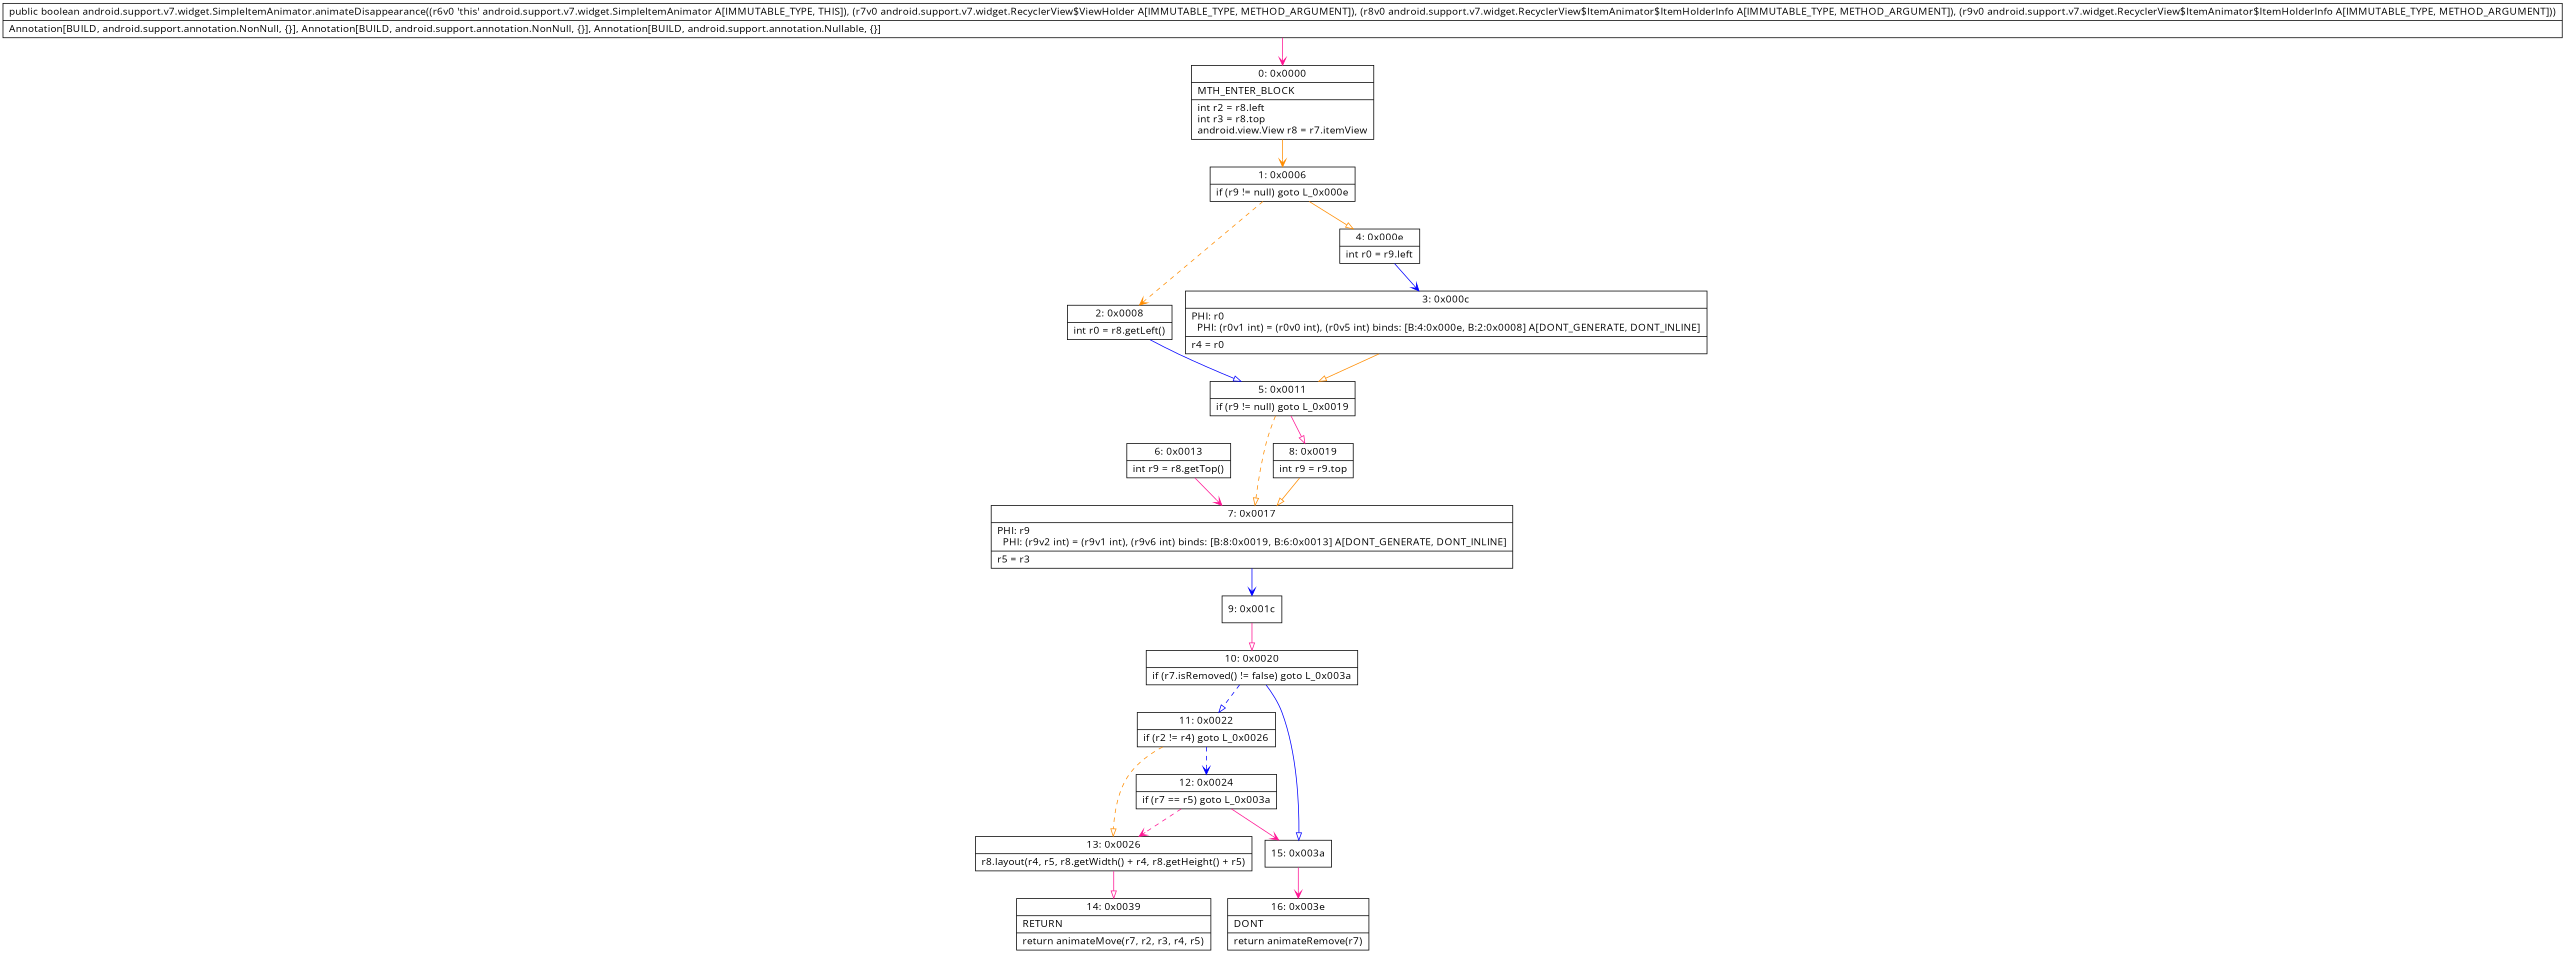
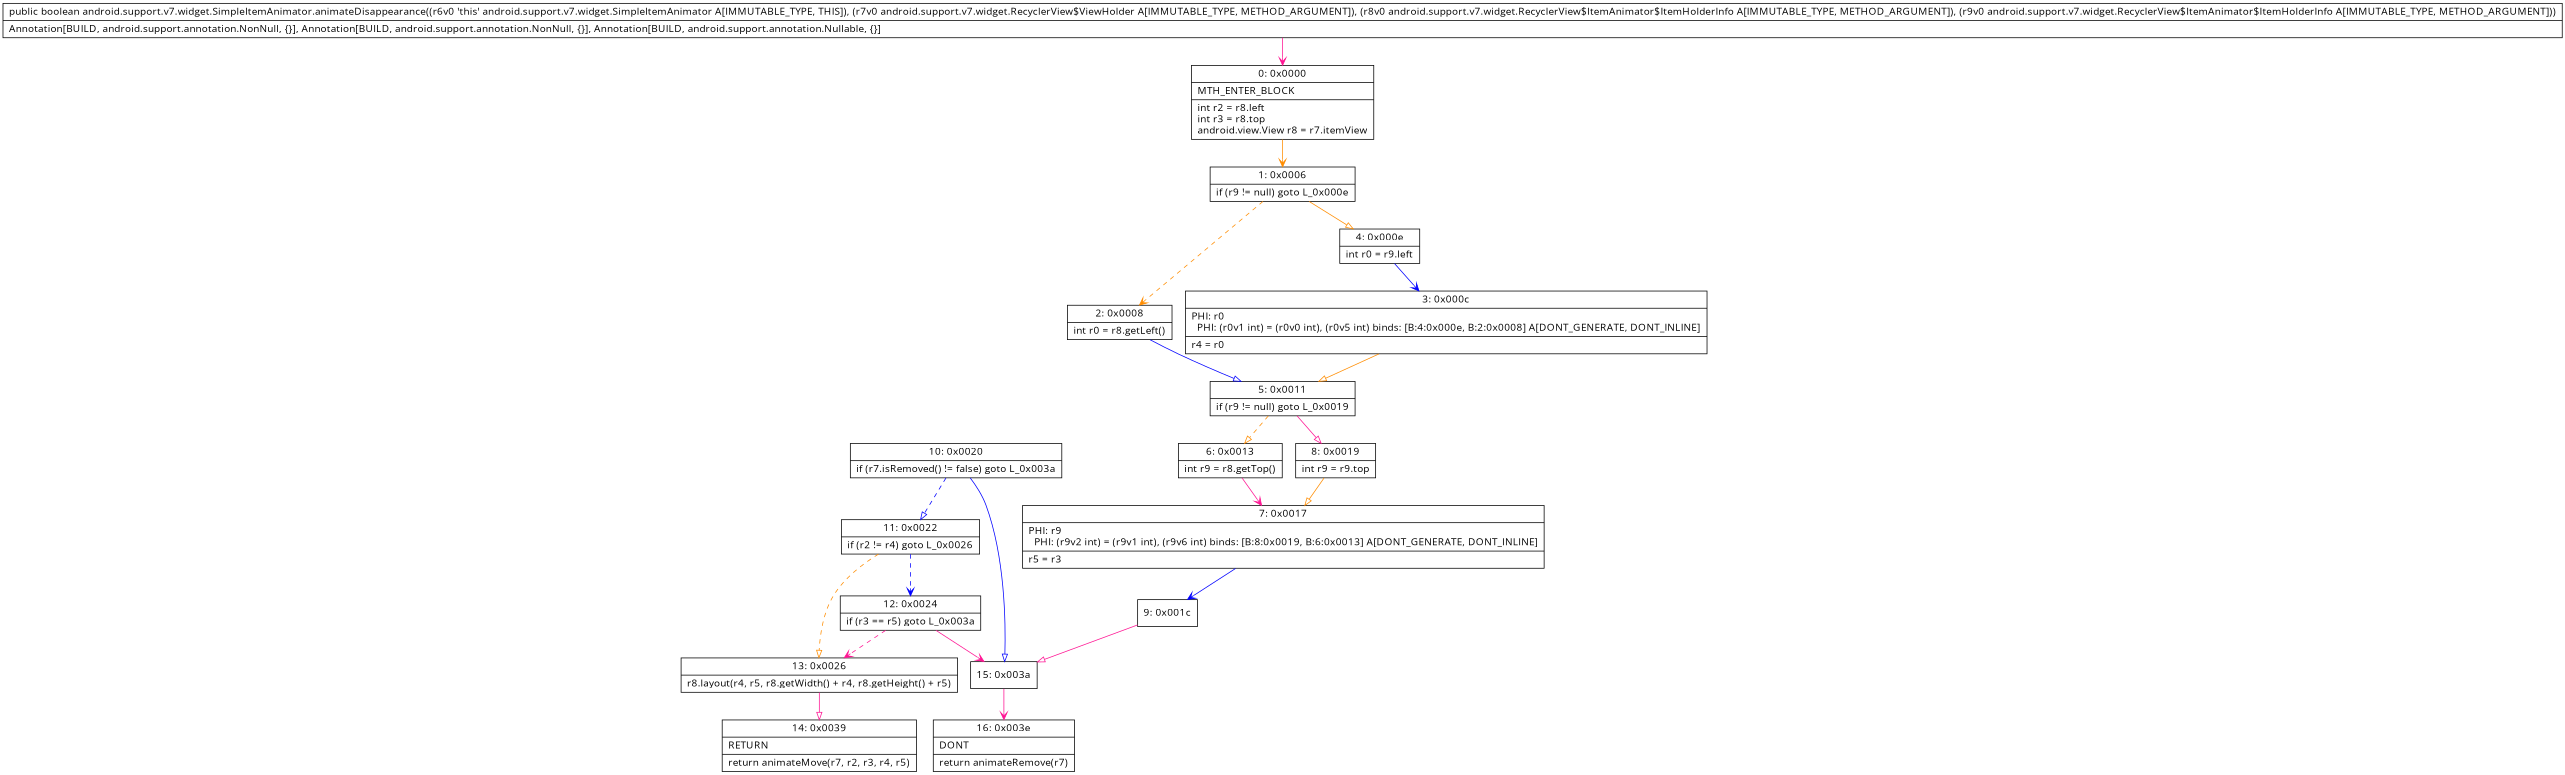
edge "5: 0x0011" -> "7: 0x0017": now "5: 0x0011" -> "6: 0x0013"
edge "9: 0x001c" -> "10: 0x0020": now "9: 0x001c" -> "15: 0x003a"
node "12: 0x0024": text "if (r7 == r5) goto L_0x003a" -> "if (r3 == r5) goto L_0x003a"
